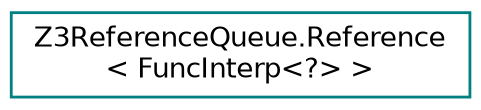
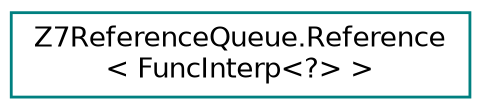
node "Z3ReferenceQueue.Reference < FuncInterp<?> >": label "Z3ReferenceQueue.Reference < FuncInterp<?> >" -> "Z7ReferenceQueue.Reference < FuncInterp<?> >"
